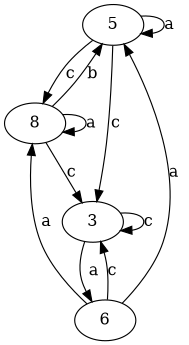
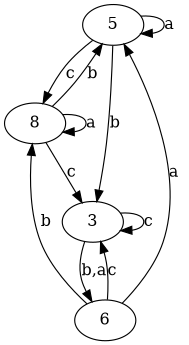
edge "5" -> "3": label "c" -> "b"
edge "6" -> "8": label "a" -> "b"
edge "3" -> "6": label "a" -> "b,a"
